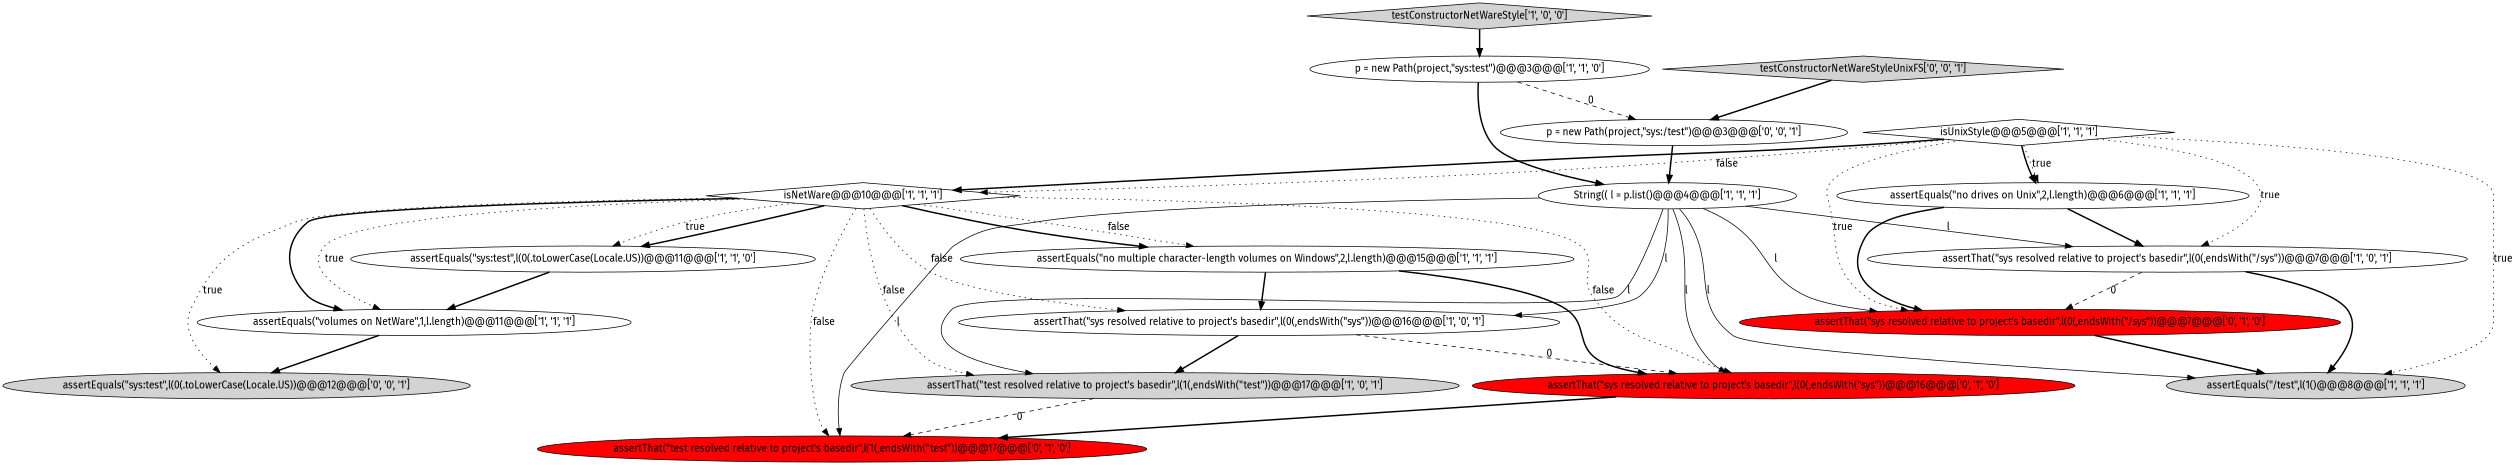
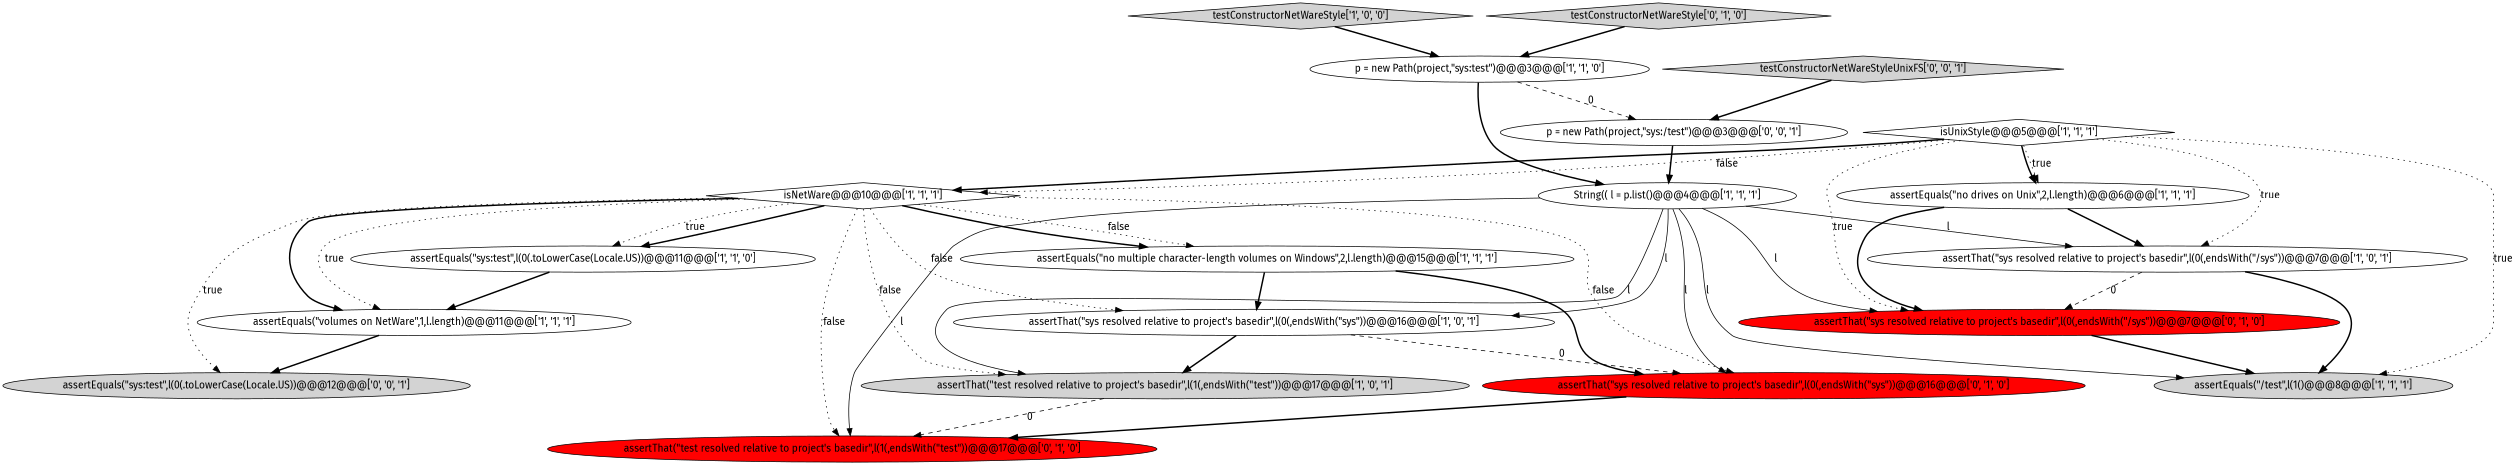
node "testConstructorNetWareStyle['0', '1', '0']": added
